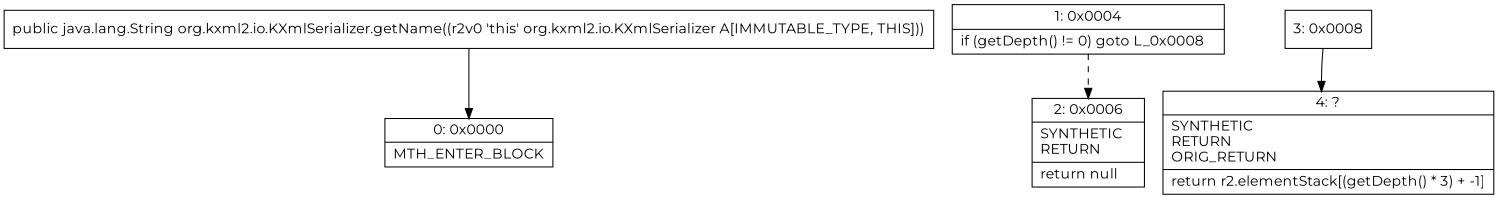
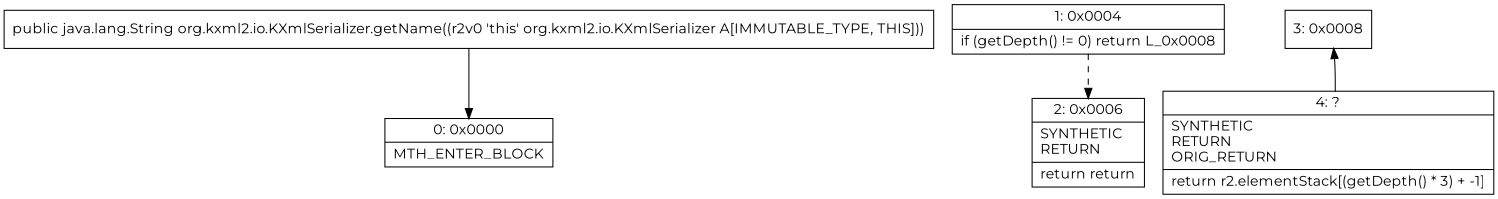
node "1: 0x0004": text "if (getDepth() != 0) goto L_0x0008" -> "if (getDepth() != 0) return L_0x0008"
edge "3: 0x0008" -> "4: ?": reversed
node "2: 0x0006": text "return null" -> "return return"
